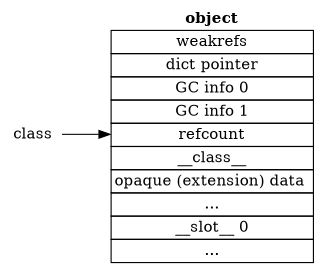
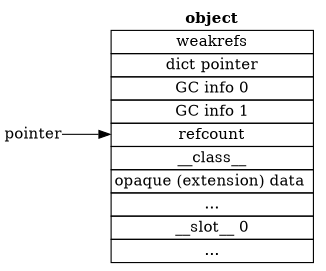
node "class": label "class" -> "pointer"
